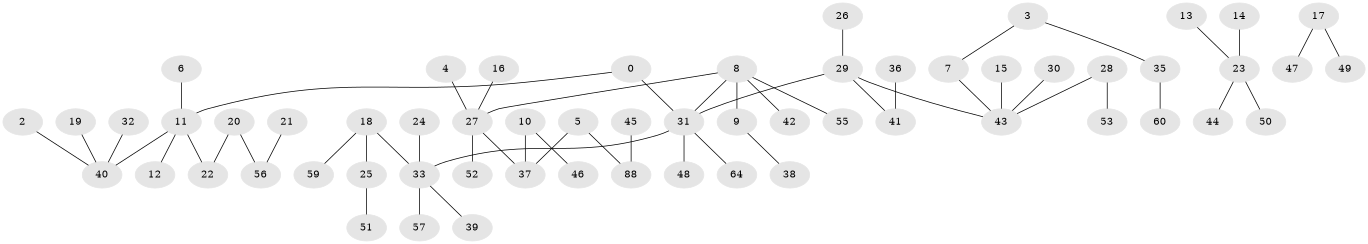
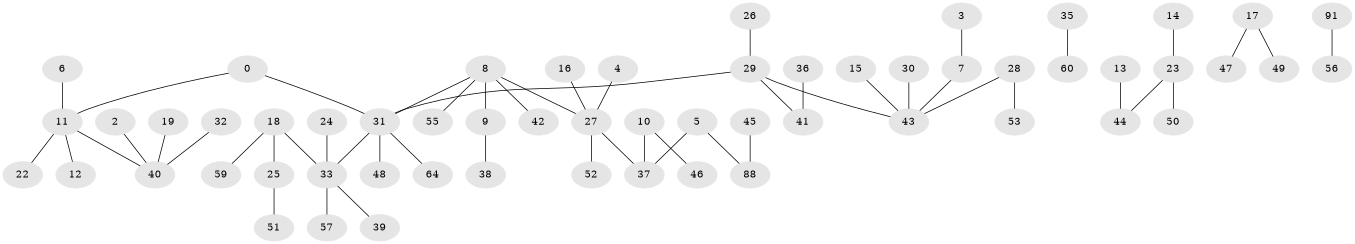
edge "3" -- "35": removed
edge "13" -- "23": now "13" -- "44"
node "20": removed
node "21": label "21" -> "91"
